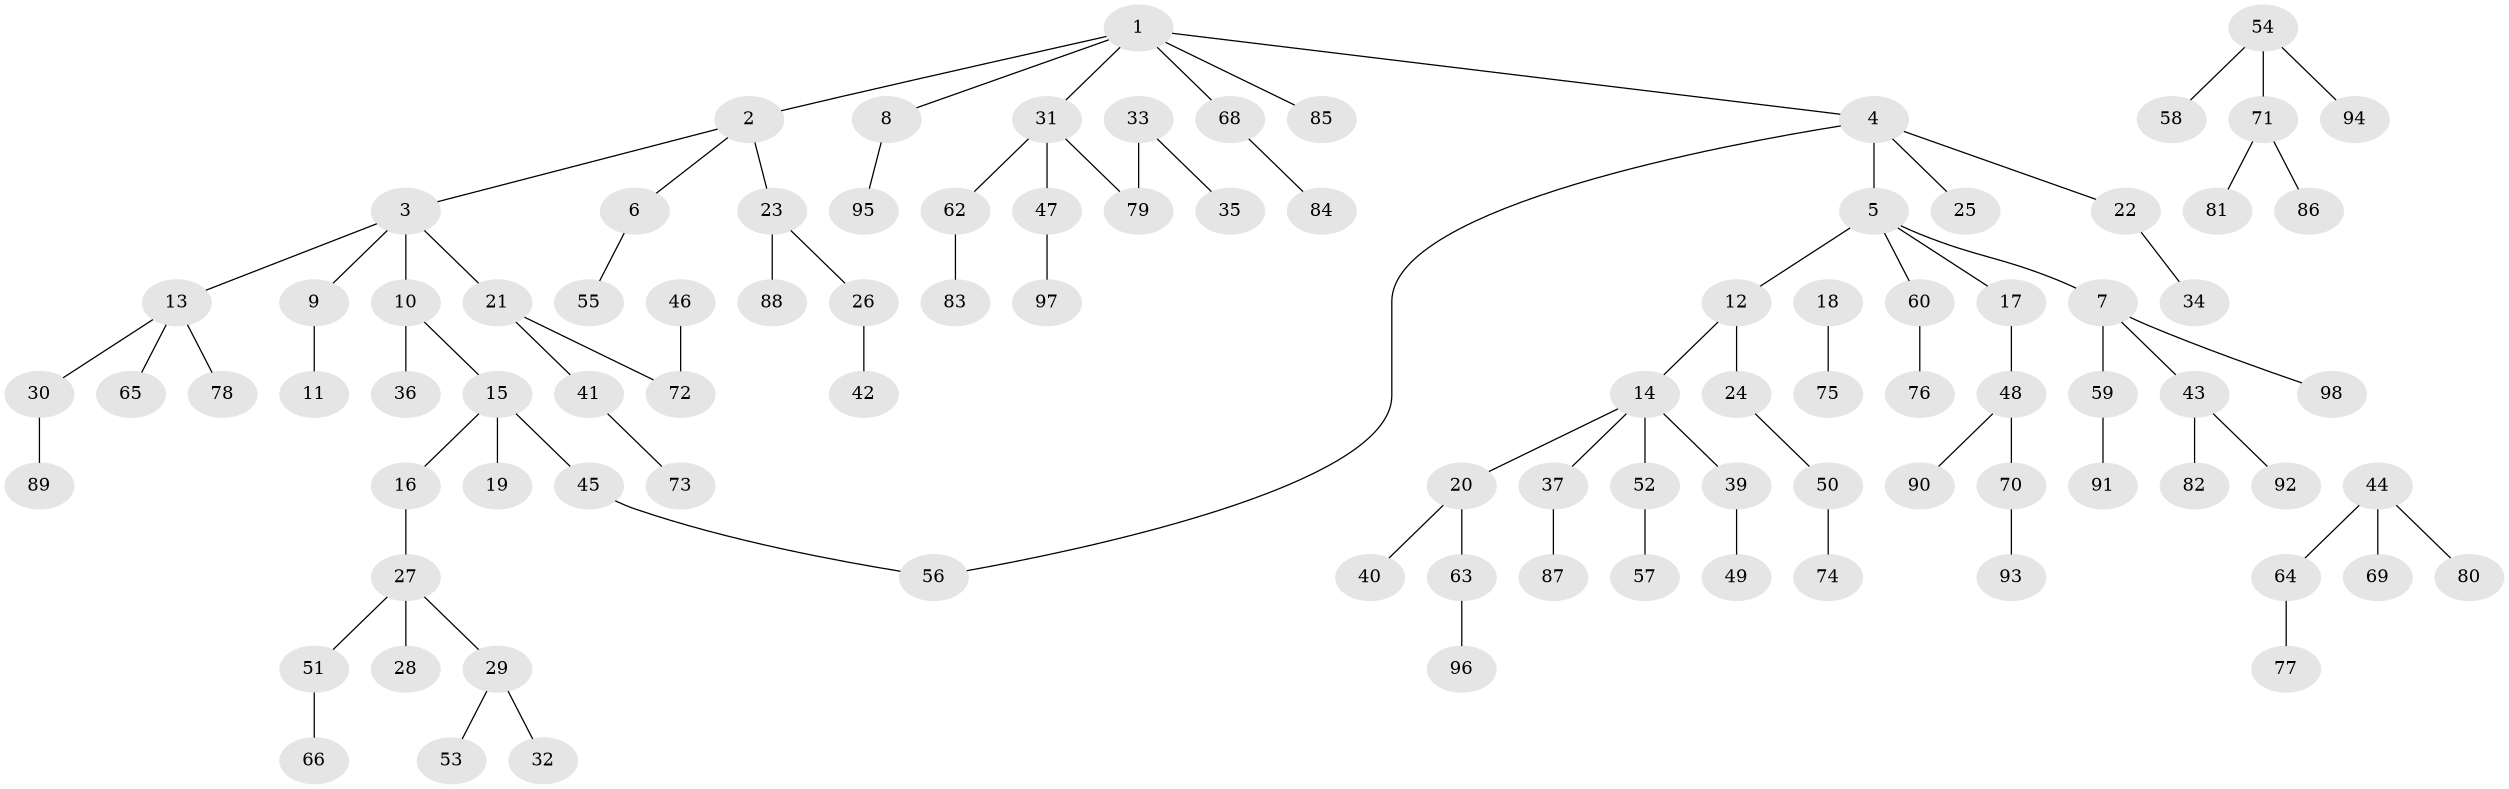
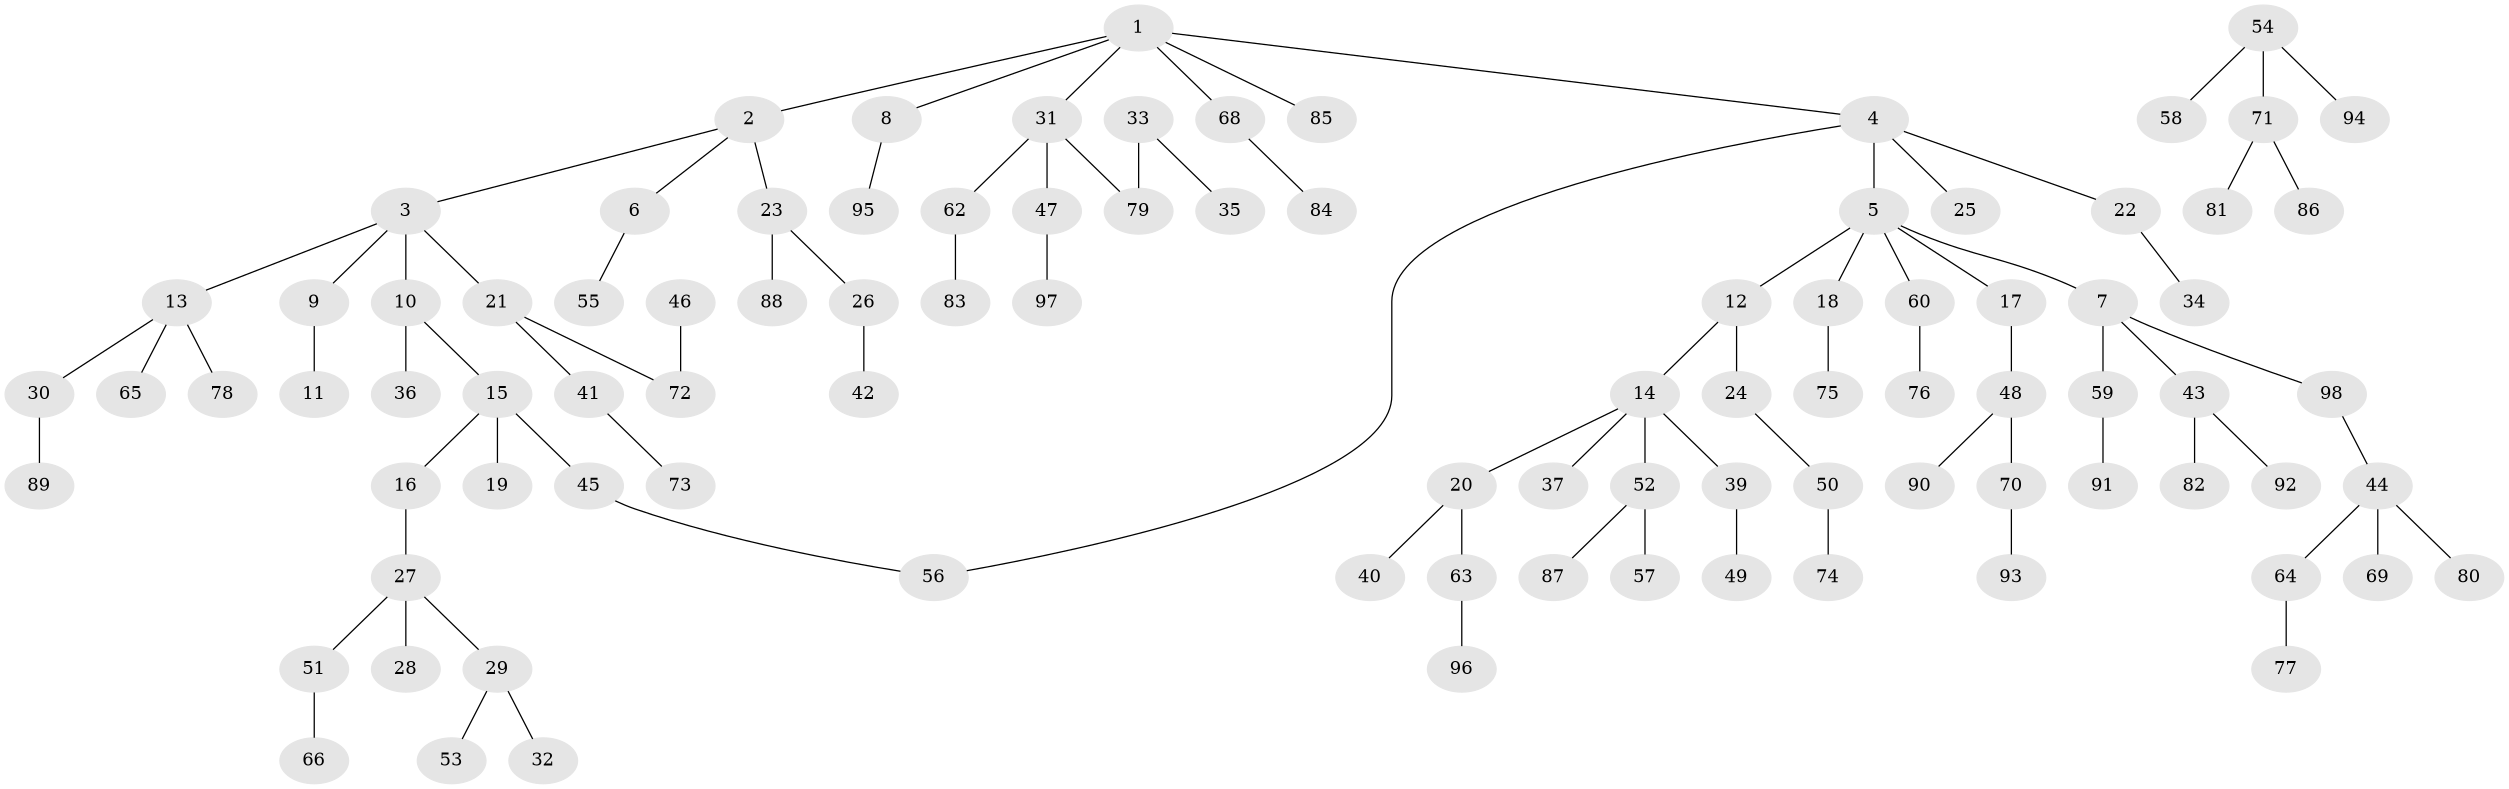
edge "5" -- "18": added
edge "98" -- "44": added
edge "37" -- "87": now "52" -- "87"
